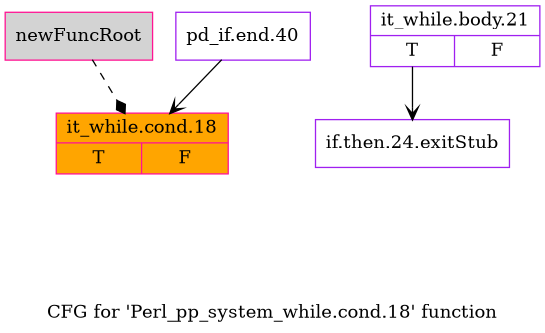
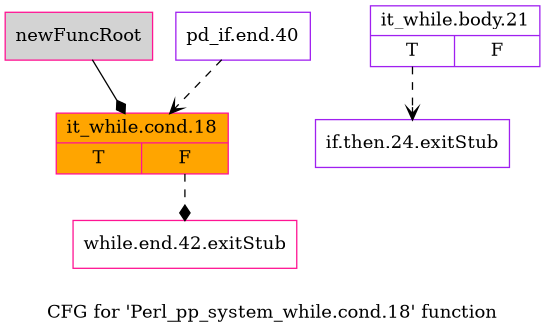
edge "newFuncRoot" -> "it_while.cond.18": style dashed -> solid
edge "pd_if.end.40" -> "it_while.cond.18": style solid -> dashed
edge "it_while.body.21" -> "if.then.24.exitStub": style solid -> dashed
node "while.end.42.exitStub": added
